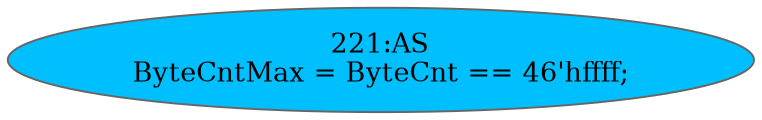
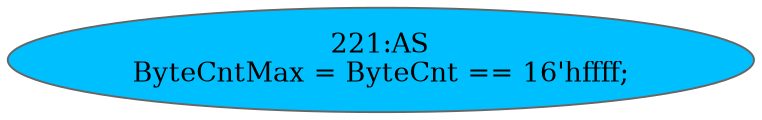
node "221:AS ByteCntMax = ByteCnt == 46'hffff;": label "221:AS ByteCntMax = ByteCnt == 46'hffff;" -> "221:AS ByteCntMax = ByteCnt == 16'hffff;"
